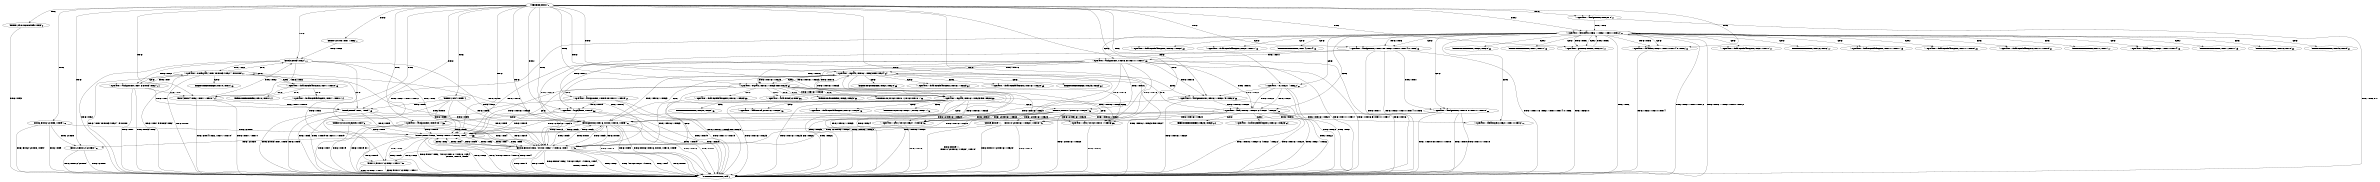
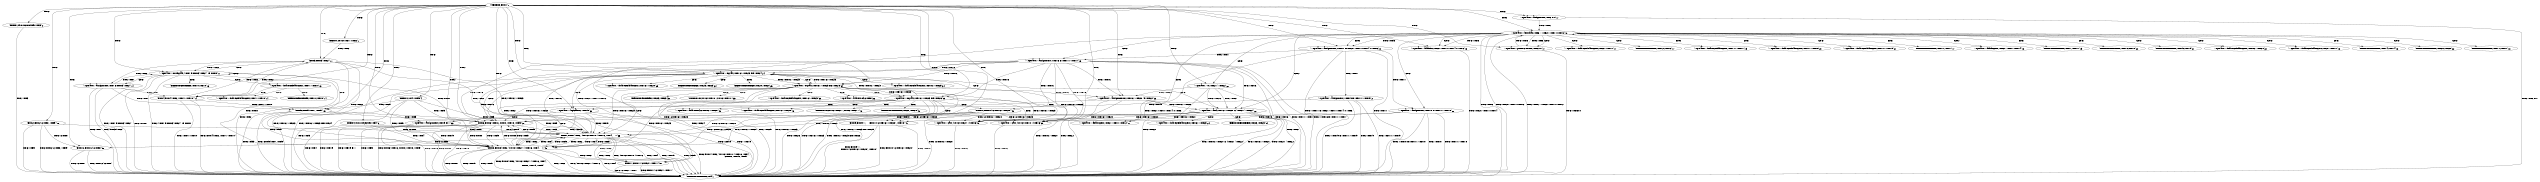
edge "(METHOD,FUN1)" -> "(<operator>.notEquals,(VAR7 = FUN3(VAR2)) != NULL)": added, label "DDG:"
node "(<operator>.lessThan,VAR6 < VAR2->VAR11.VAR12)": text "17" -> "47"
